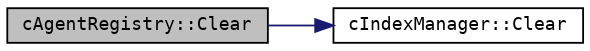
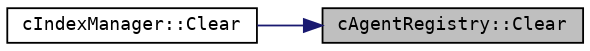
edge "cAgentRegistry::Clear" -> "cIndexManager::Clear": reversed
